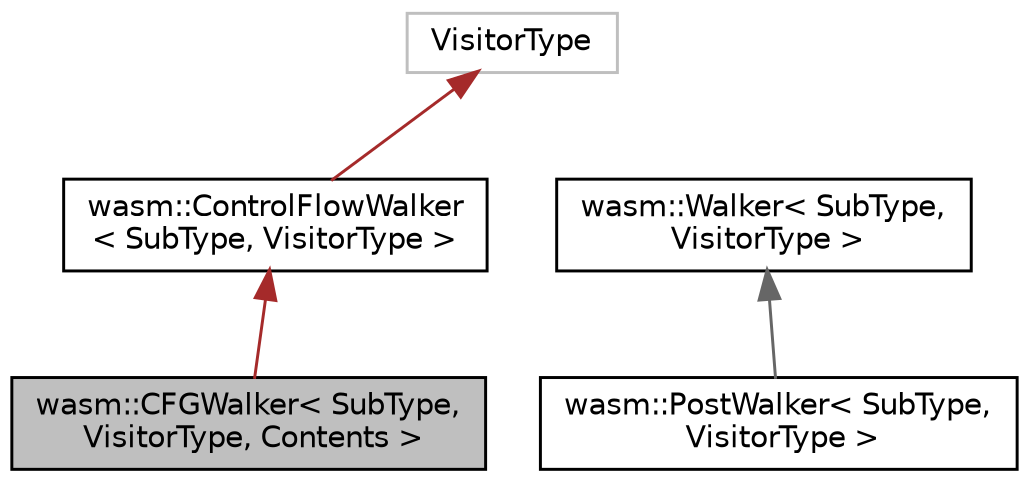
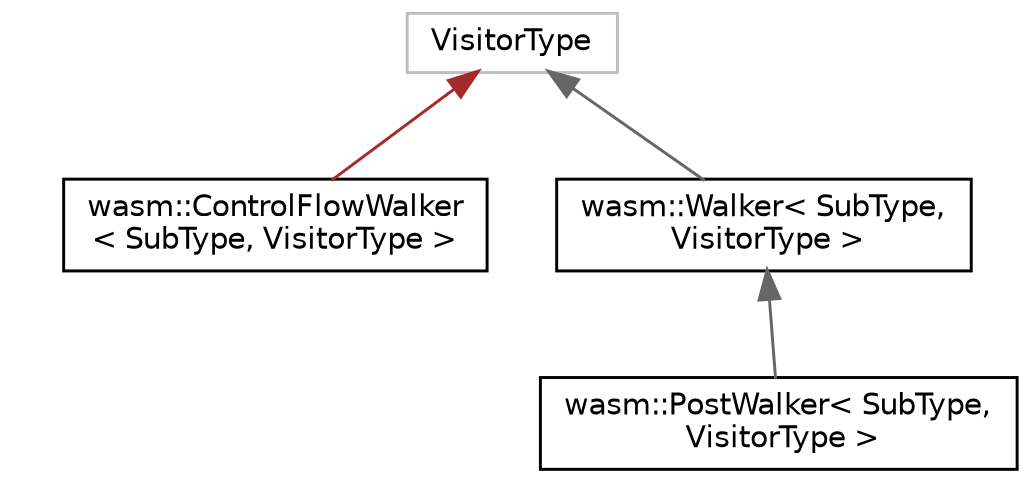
edge "wasm::Walker< SubType, VisitorType >" -> "VisitorType": added
node "wasm::CFGWalker< SubType, VisitorType, Contents >": removed
